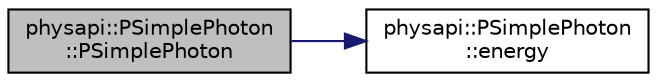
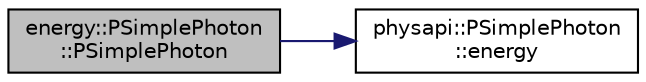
node "physapi::PSimplePhoton ::PSimplePhoton": label "physapi::PSimplePhoton ::PSimplePhoton" -> "energy::PSimplePhoton ::PSimplePhoton"
